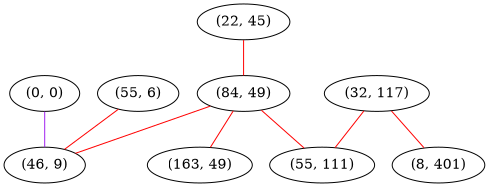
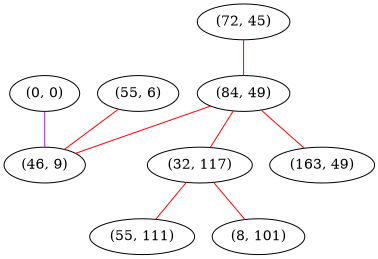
node "(22, 45)": label "(22, 45)" -> "(72, 45)"
edge "(84, 49)" -- "(55, 111)": now "(84, 49)" -- "(32, 117)"
node "(8, 401)": label "(8, 401)" -> "(8, 101)"
